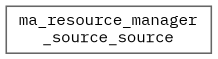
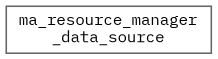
node "ma_resource_manager _source_source": label "ma_resource_manager _source_source" -> "ma_resource_manager _data_source"
